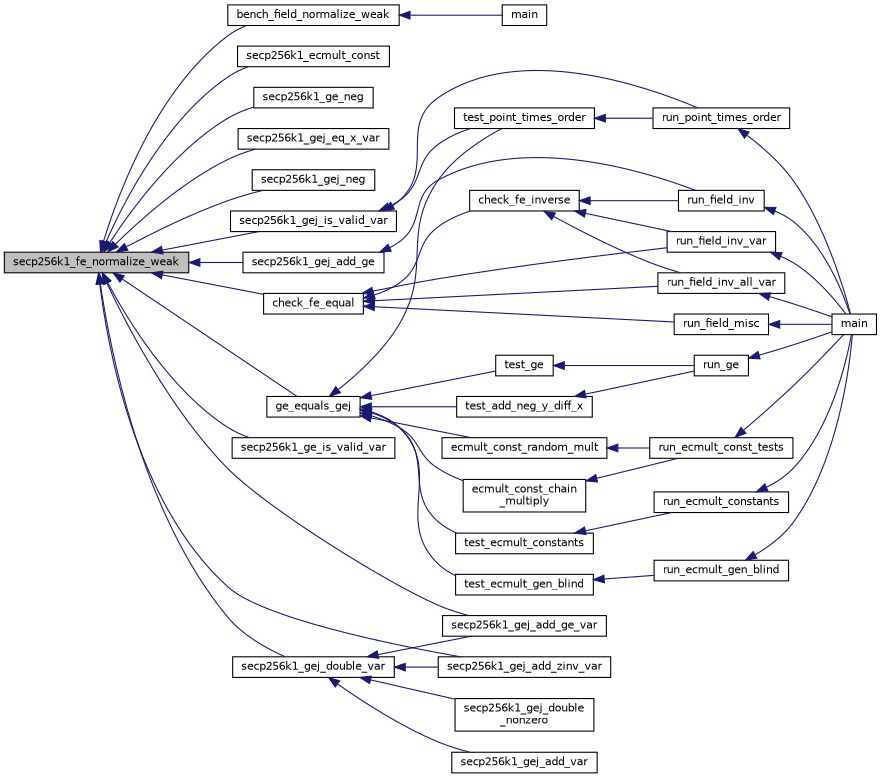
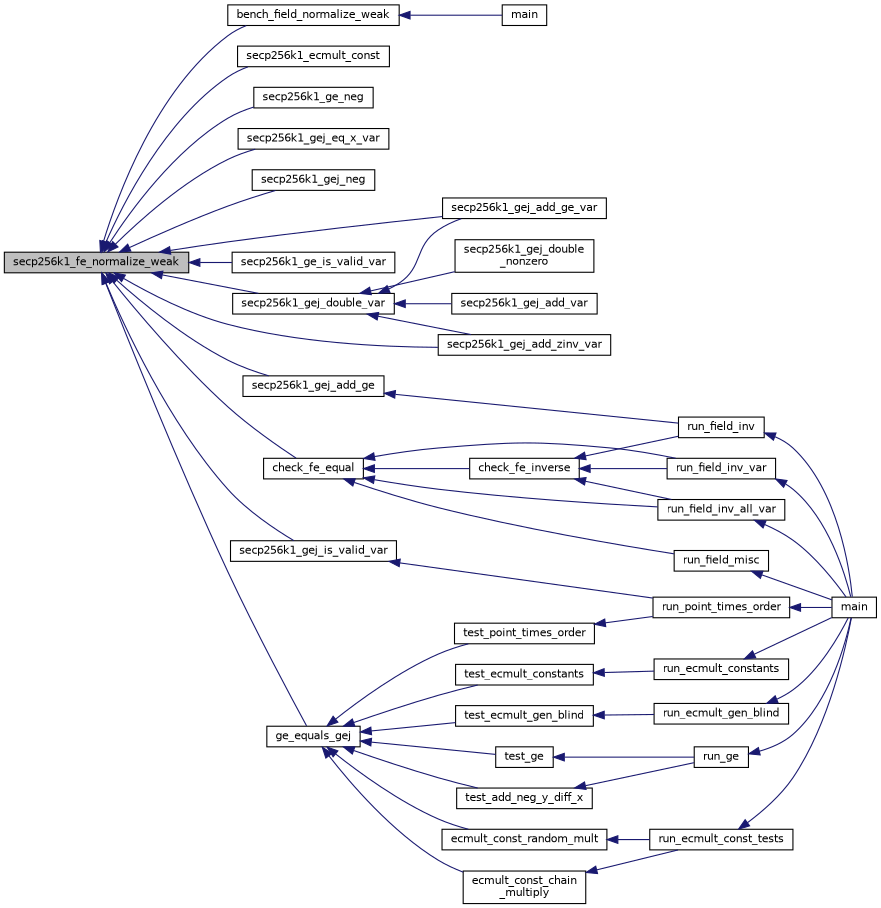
edge "test_point_times_order" -> "secp256k1_gej_is_valid_var": removed
